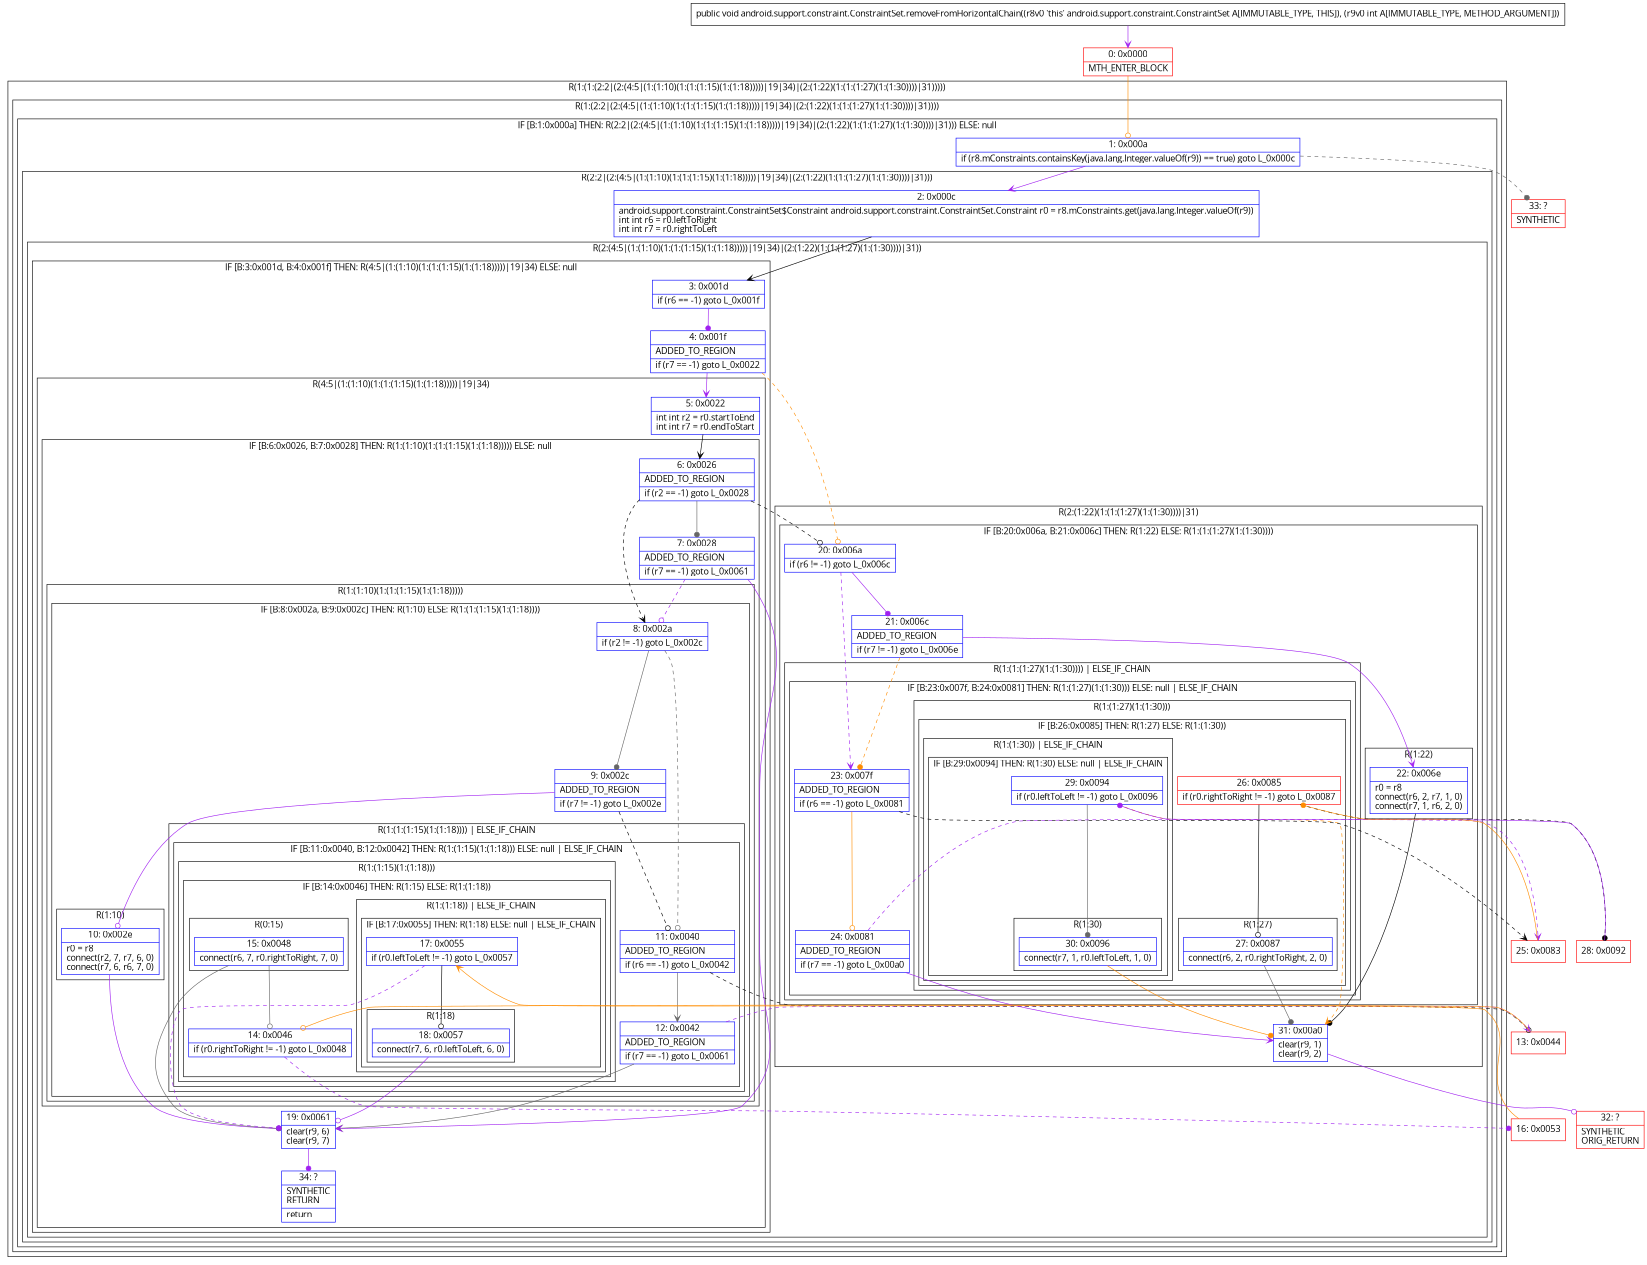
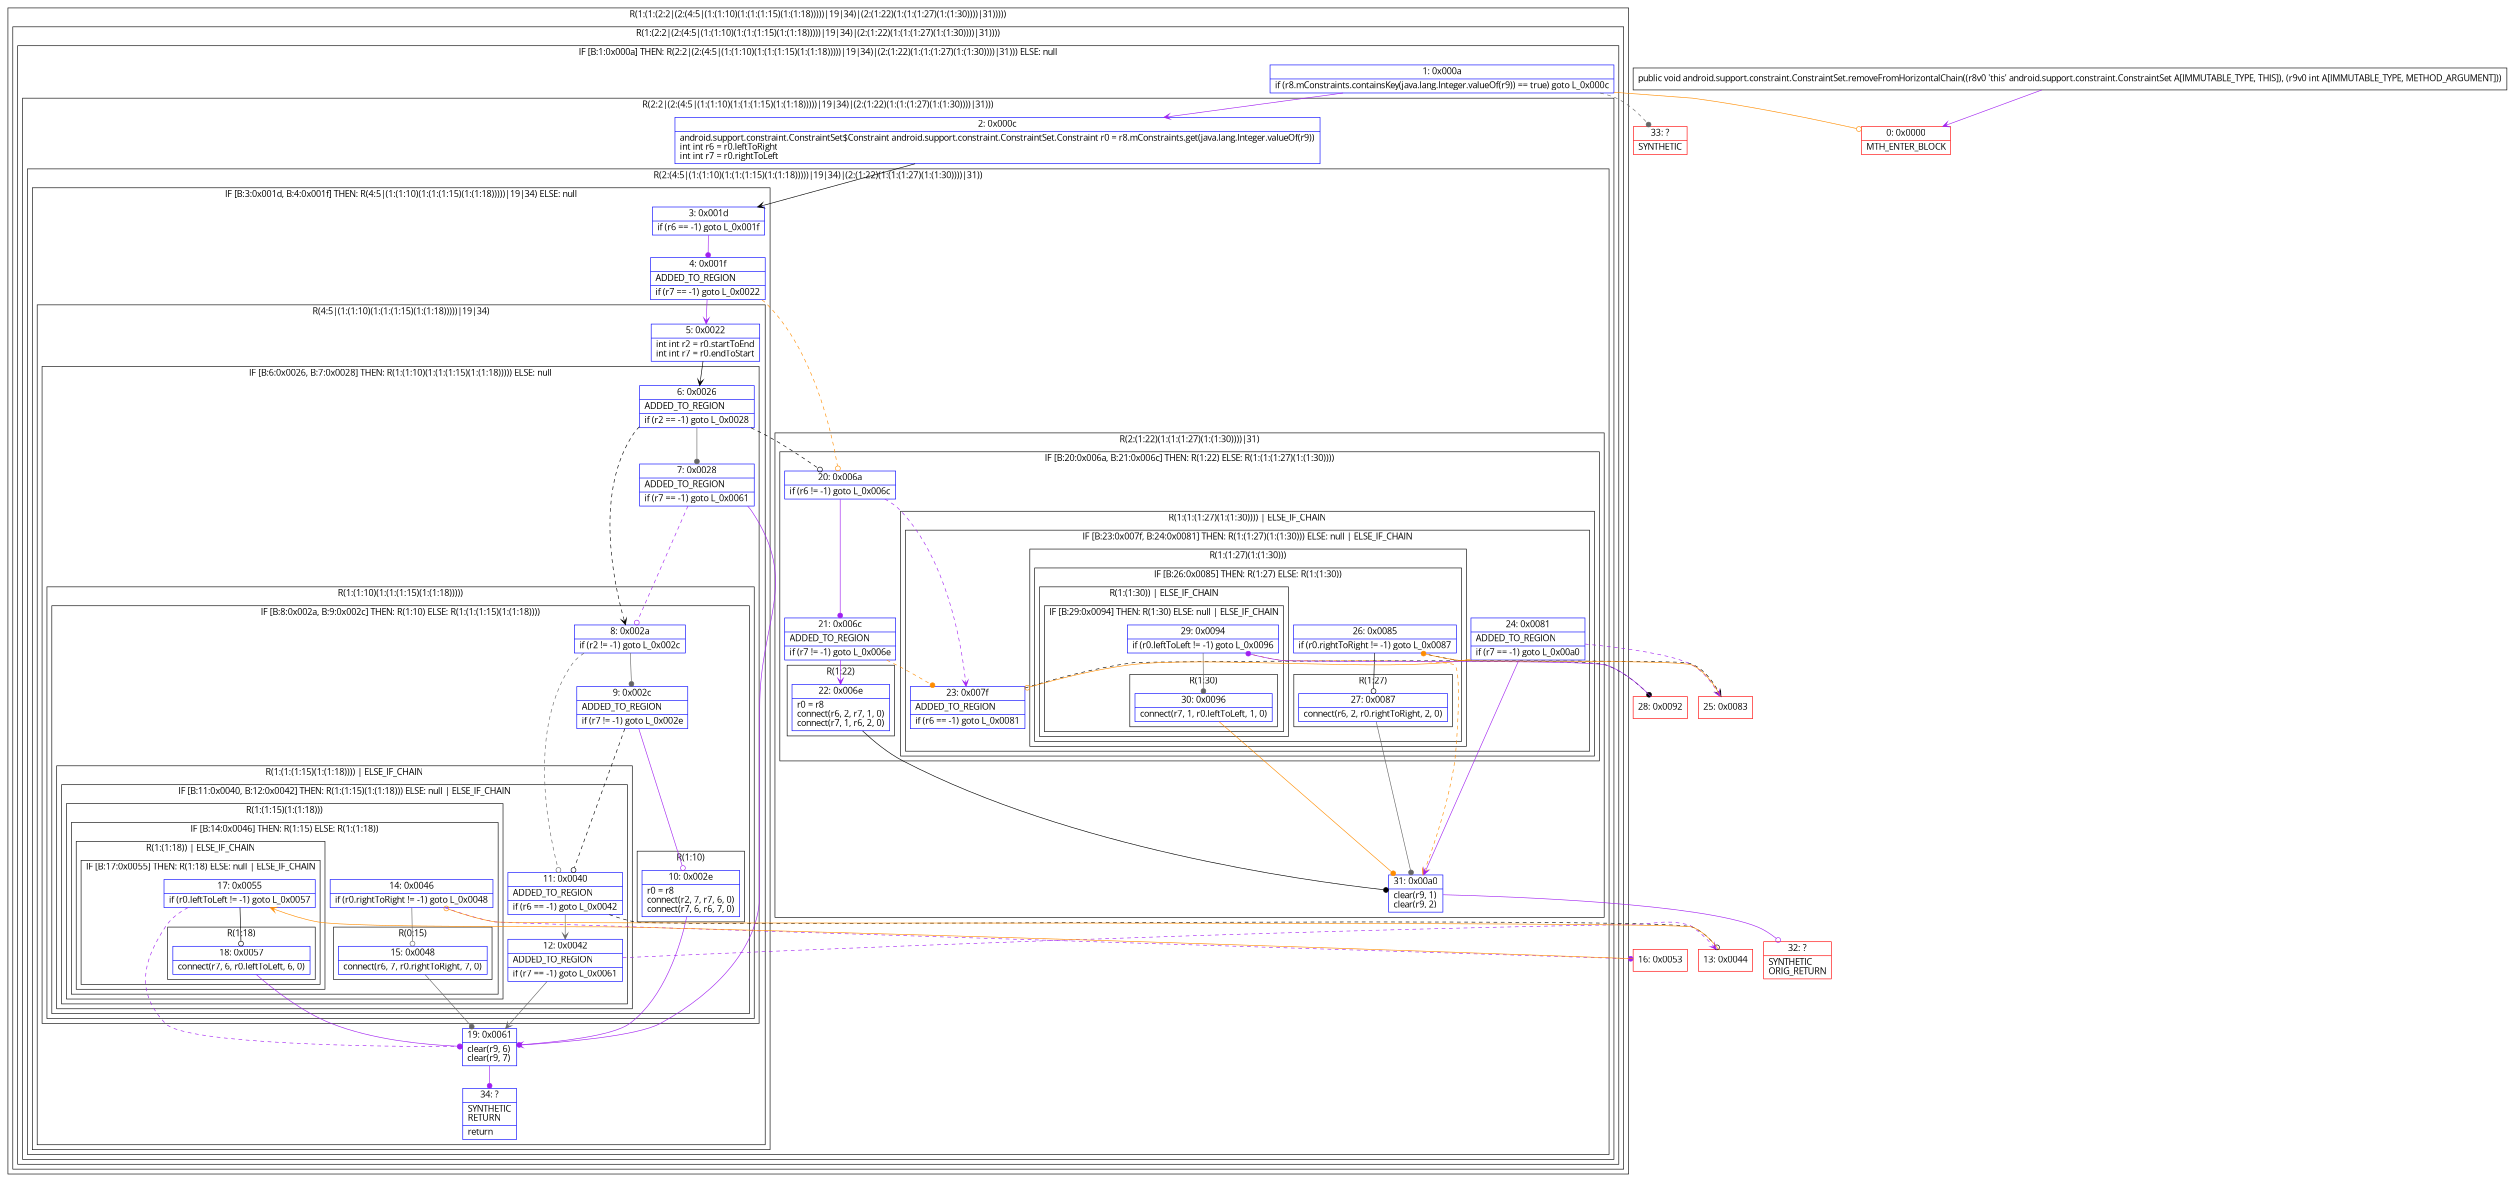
edge "0: 0x0000" -> "1: 0x000a": reversed
node "26: 0x0085": color red -> blue
edge "23: 0x007f" -> "24: 0x0081": reversed
edge "15: 0x0048" -> "14: 0x0046": reversed
